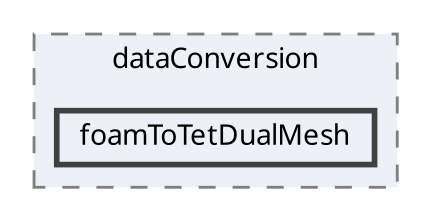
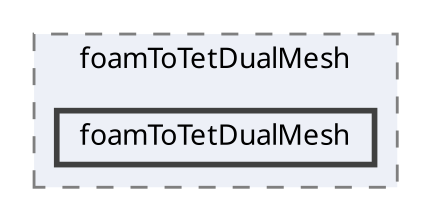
cluster "dataConversion": label "dataConversion" -> "foamToTetDualMesh"
